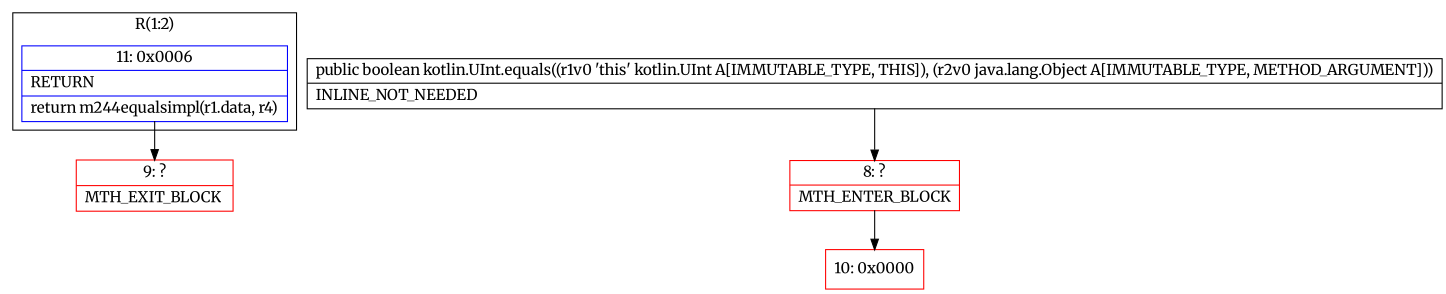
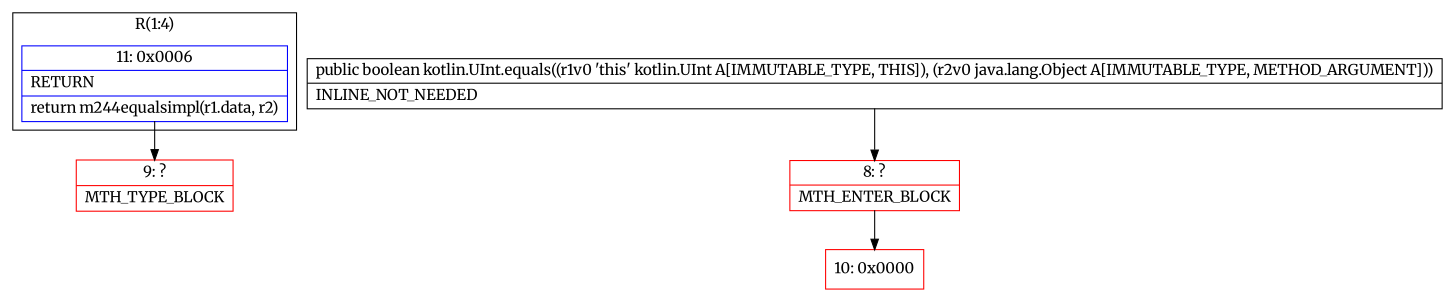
cluster "R(1:2)": label "R(1:2)" -> "R(1:4)"
node "11: 0x0006": text "return m244equalsimpl(r1.data, r4)" -> "return m244equalsimpl(r1.data, r2)"
node "9: ?": text "MTH_EXIT_BLOCK" -> "MTH_TYPE_BLOCK"
